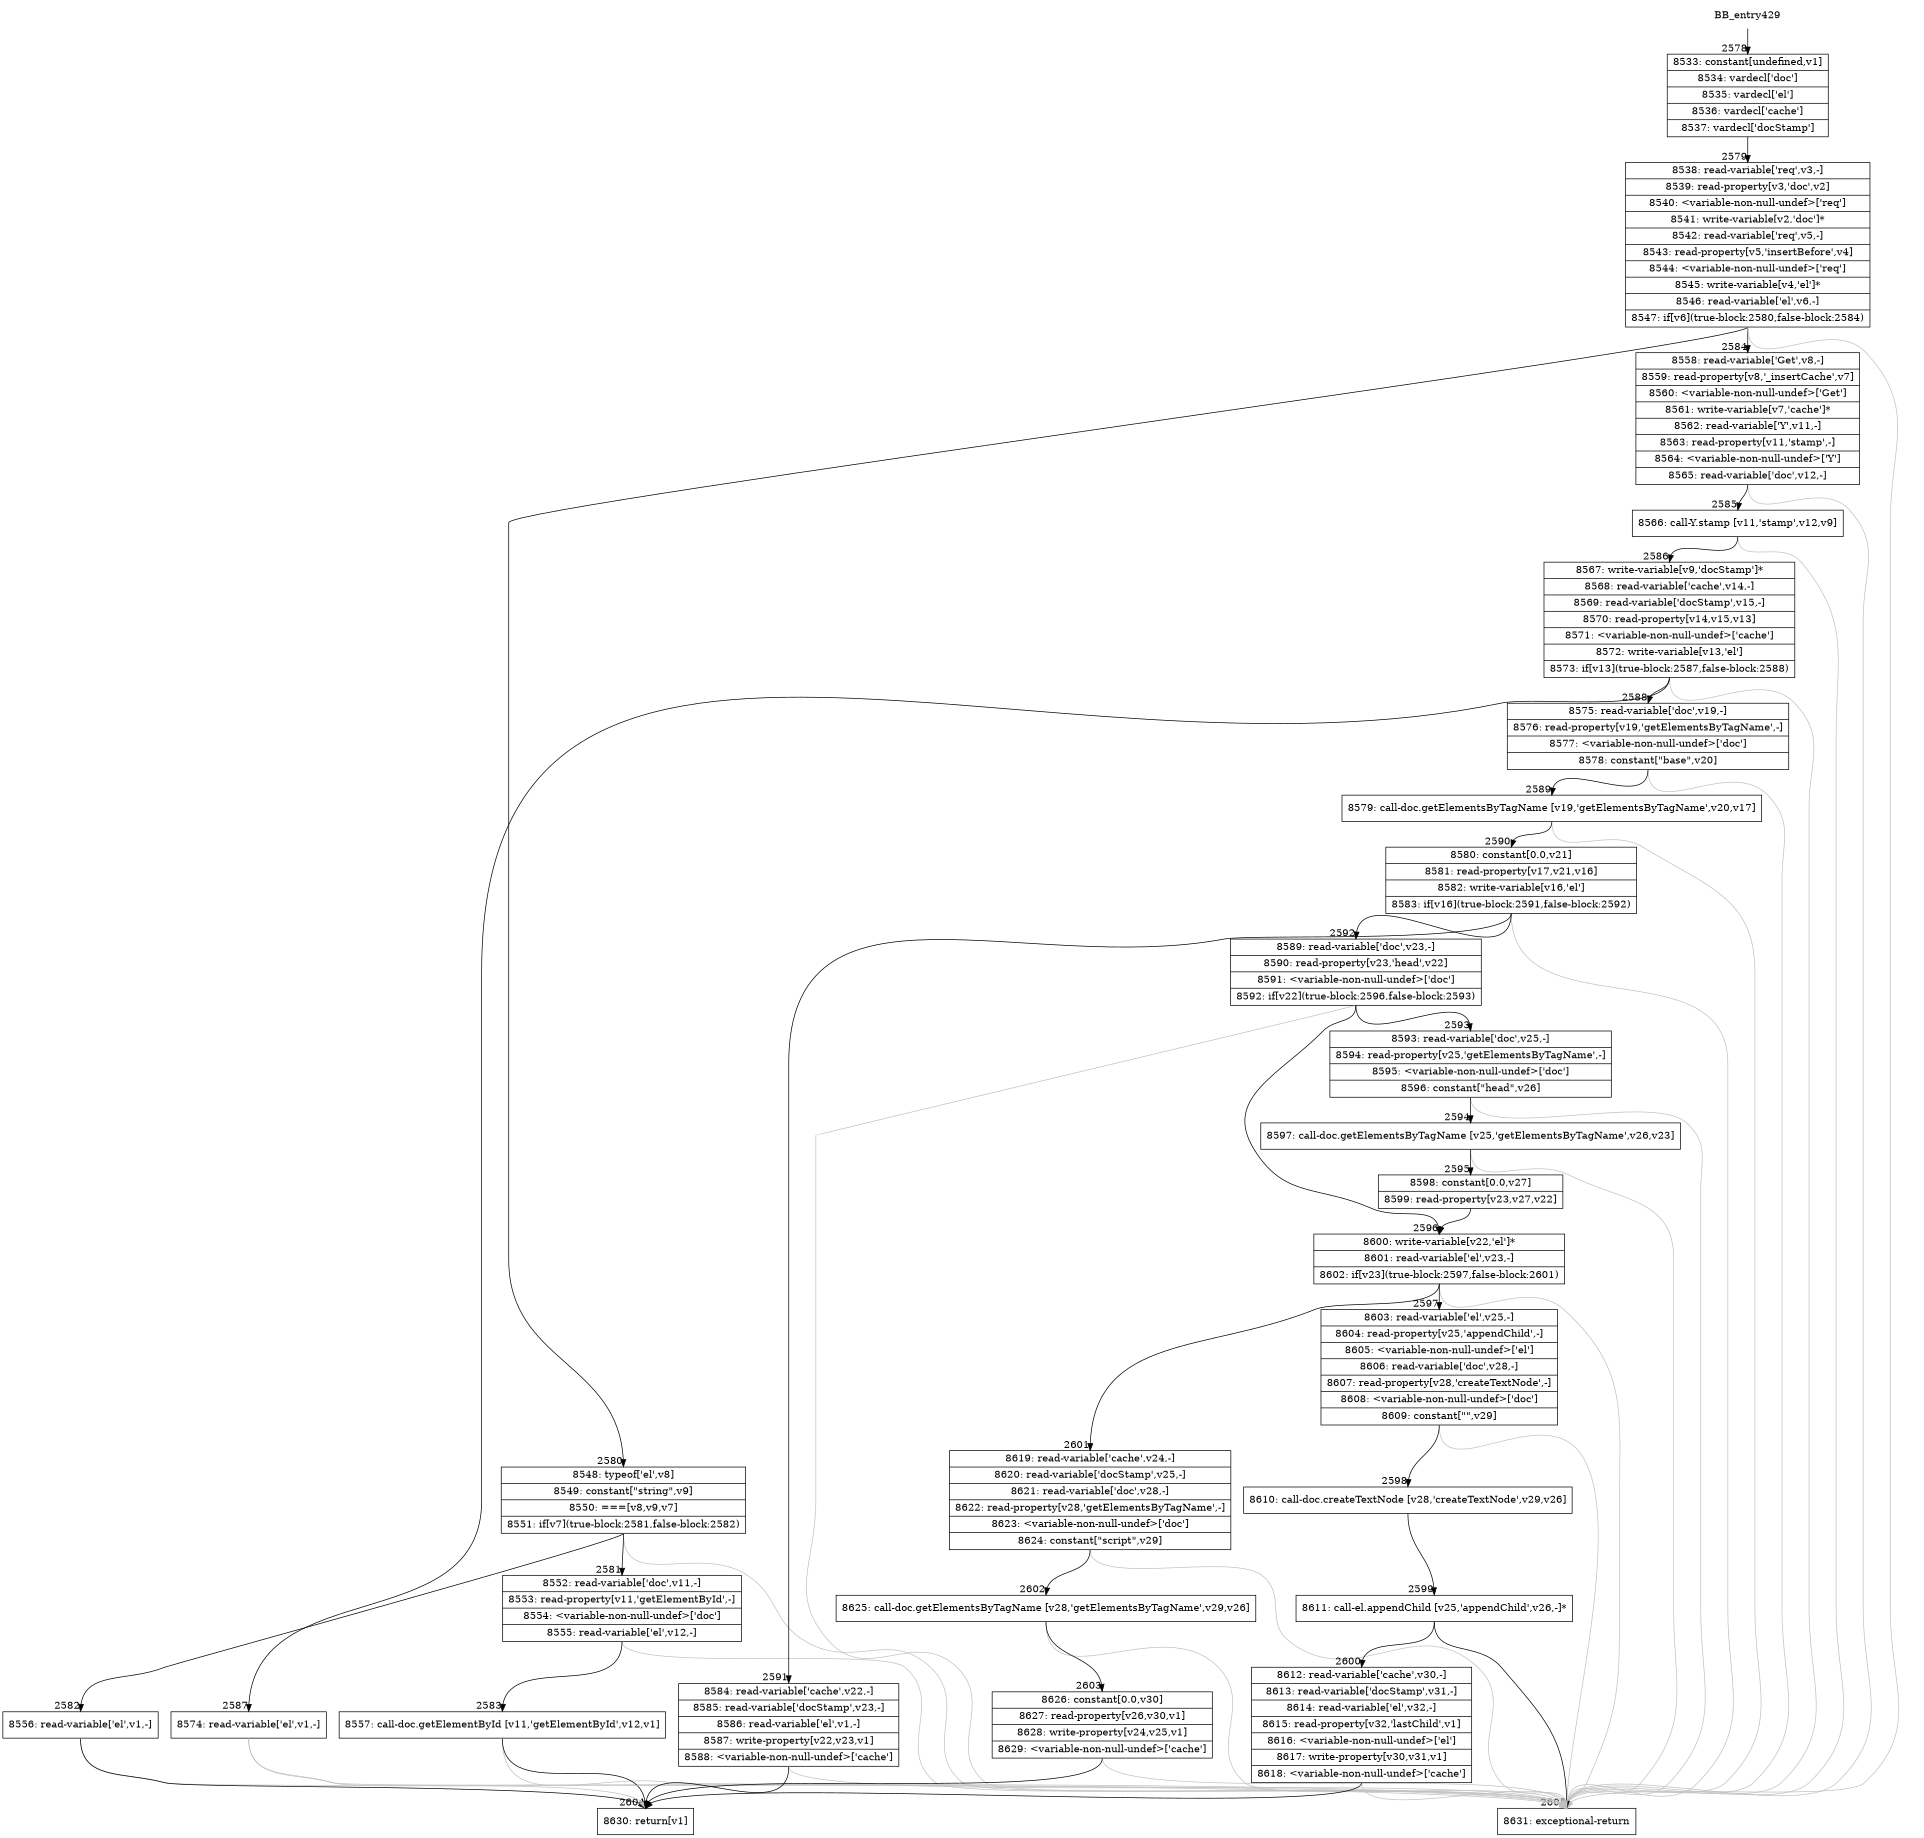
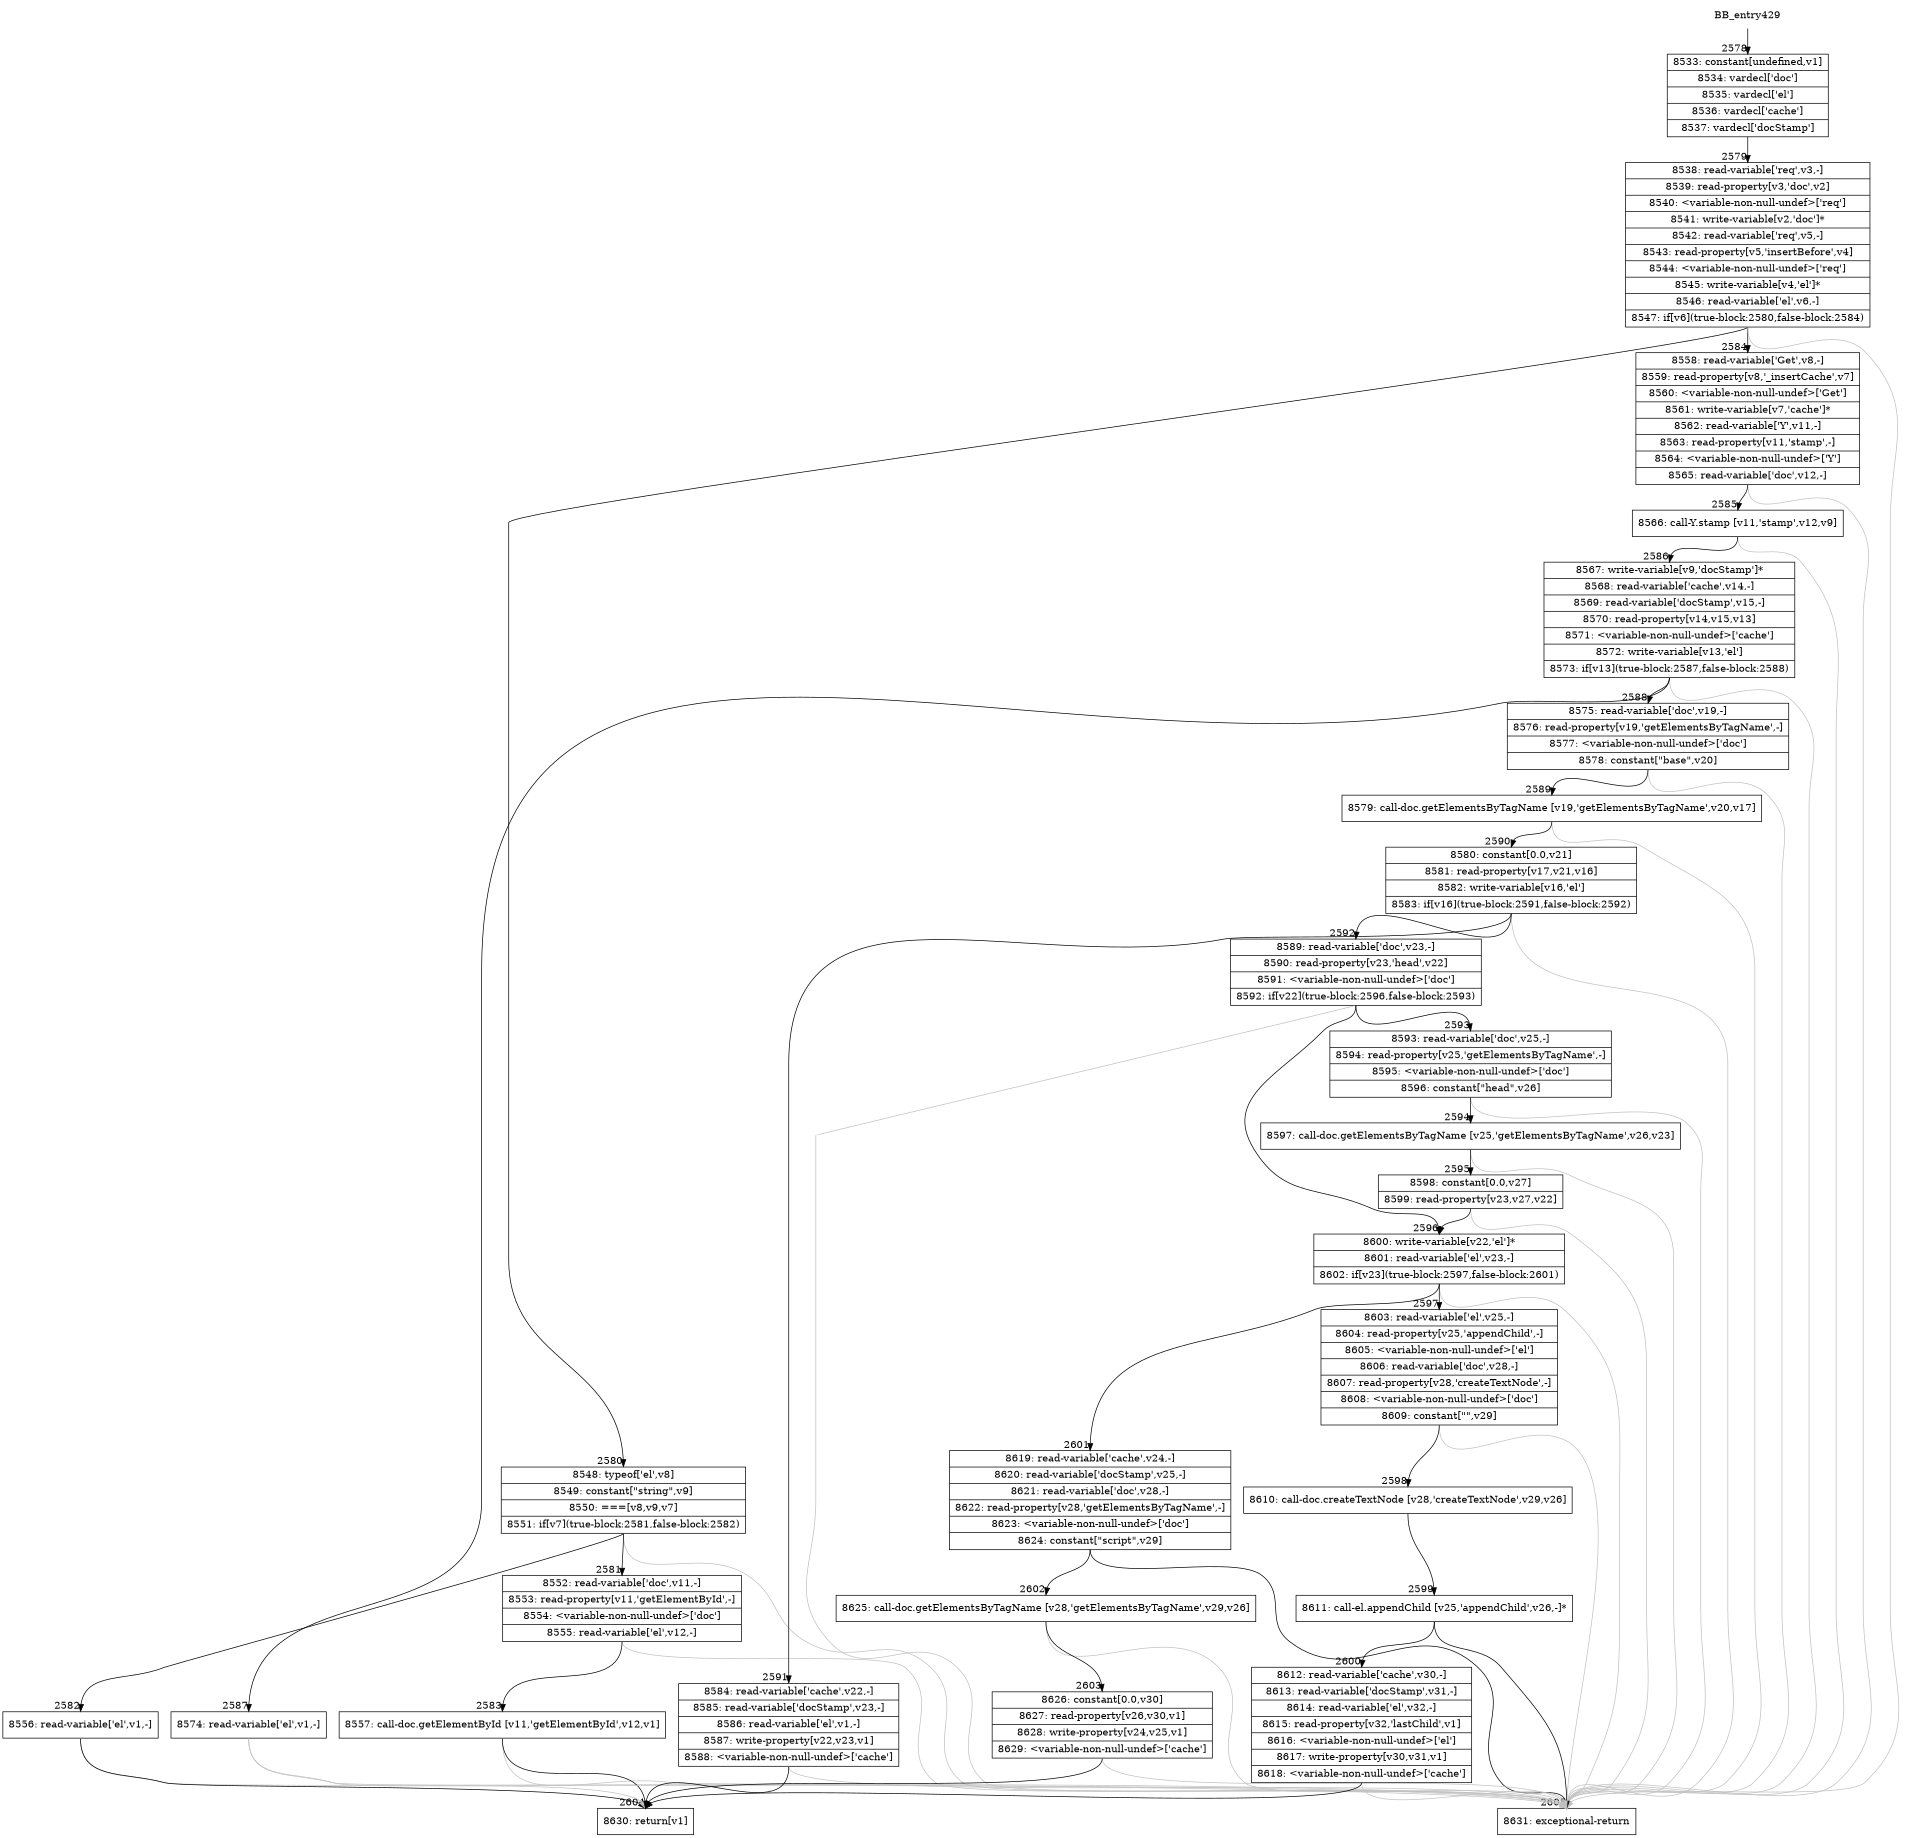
edge "8598: constant[0.0,v27]" -> "8631: exceptional-return": added
edge "8619: read-variable['cache',v24,-]" -> "8631: exceptional-return": color gray -> black
